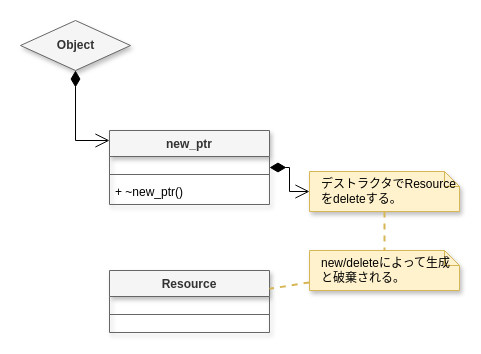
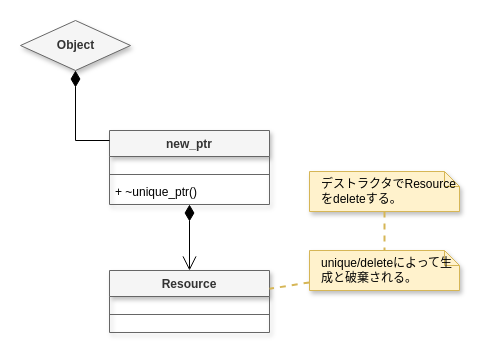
edge "Object" -- "new_ptr": arrowhead open -> none
edge "new_ptr" -- "デストラクタでResourceをdeleteする。": now "new_ptr" -- "Resource"
node "+ ~new_ptr()": label "+ ~new_ptr()" -> "+ ~unique_ptr()"
node "new/deleteによって生成と破棄される。": label "new/deleteによって生成と破棄される。" -> "unique/deleteによって生成と破棄される。"
